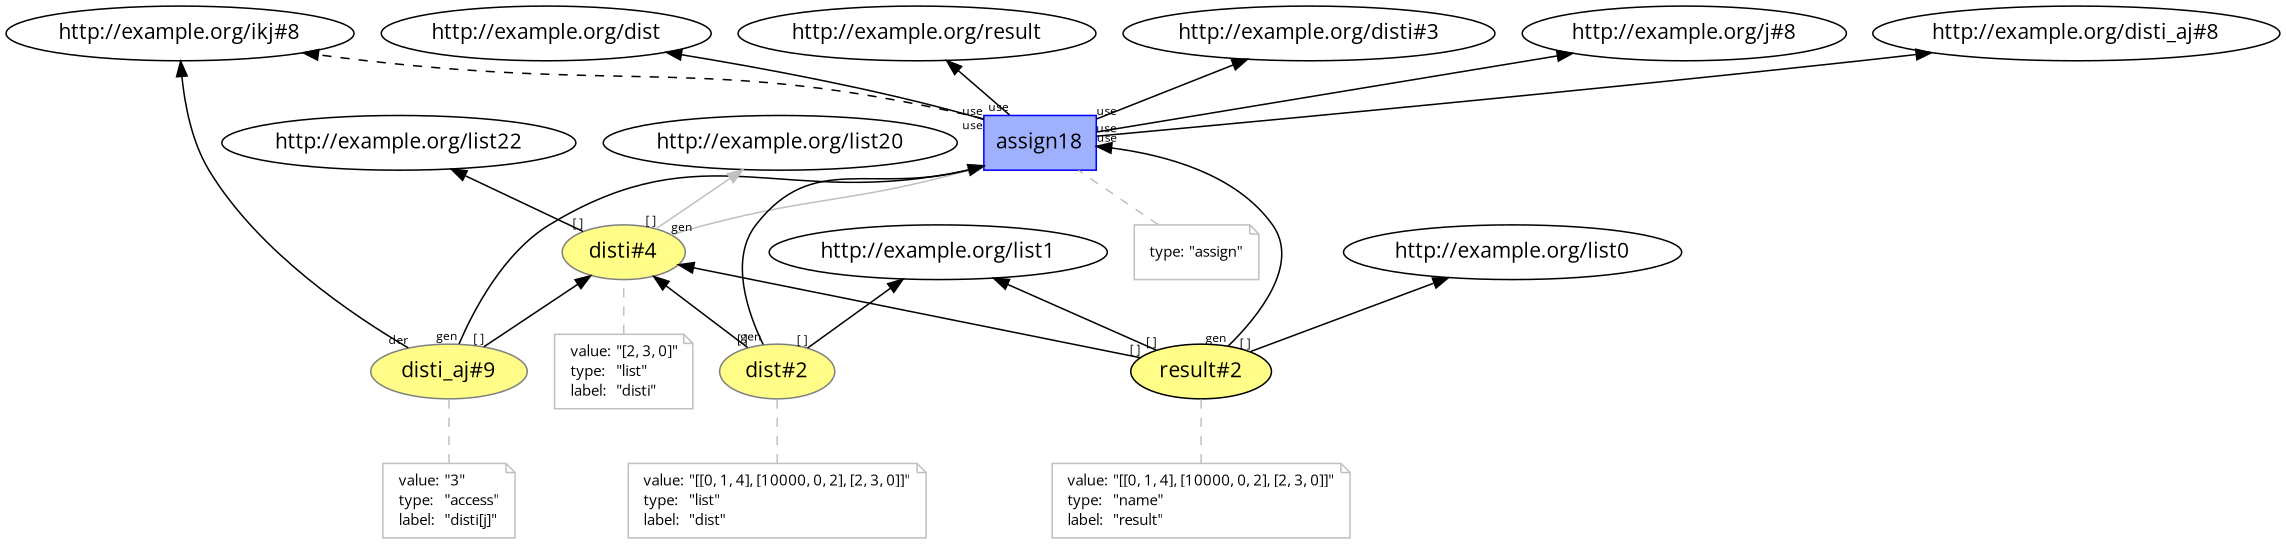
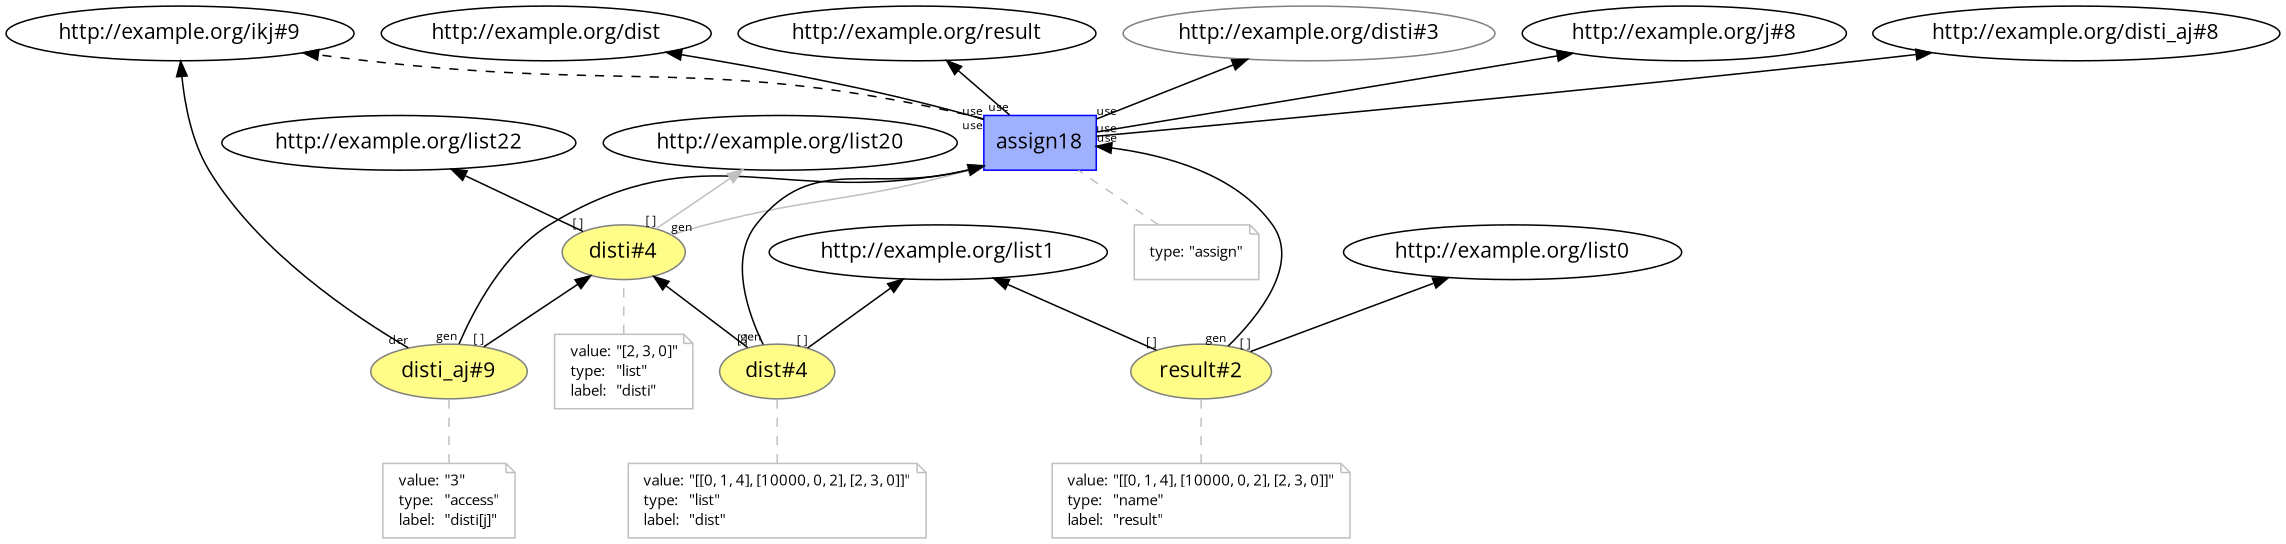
node "http://example.org/ikj#8": label "http://example.org/ikj#8" -> "http://example.org/ikj#9"
node "http://example.org/disti#3": color black -> #808080
edge "result#2" -> "disti#4": removed
node "dist#2": label "dist#2" -> "dist#4"
node "result#2": color black -> #808080
